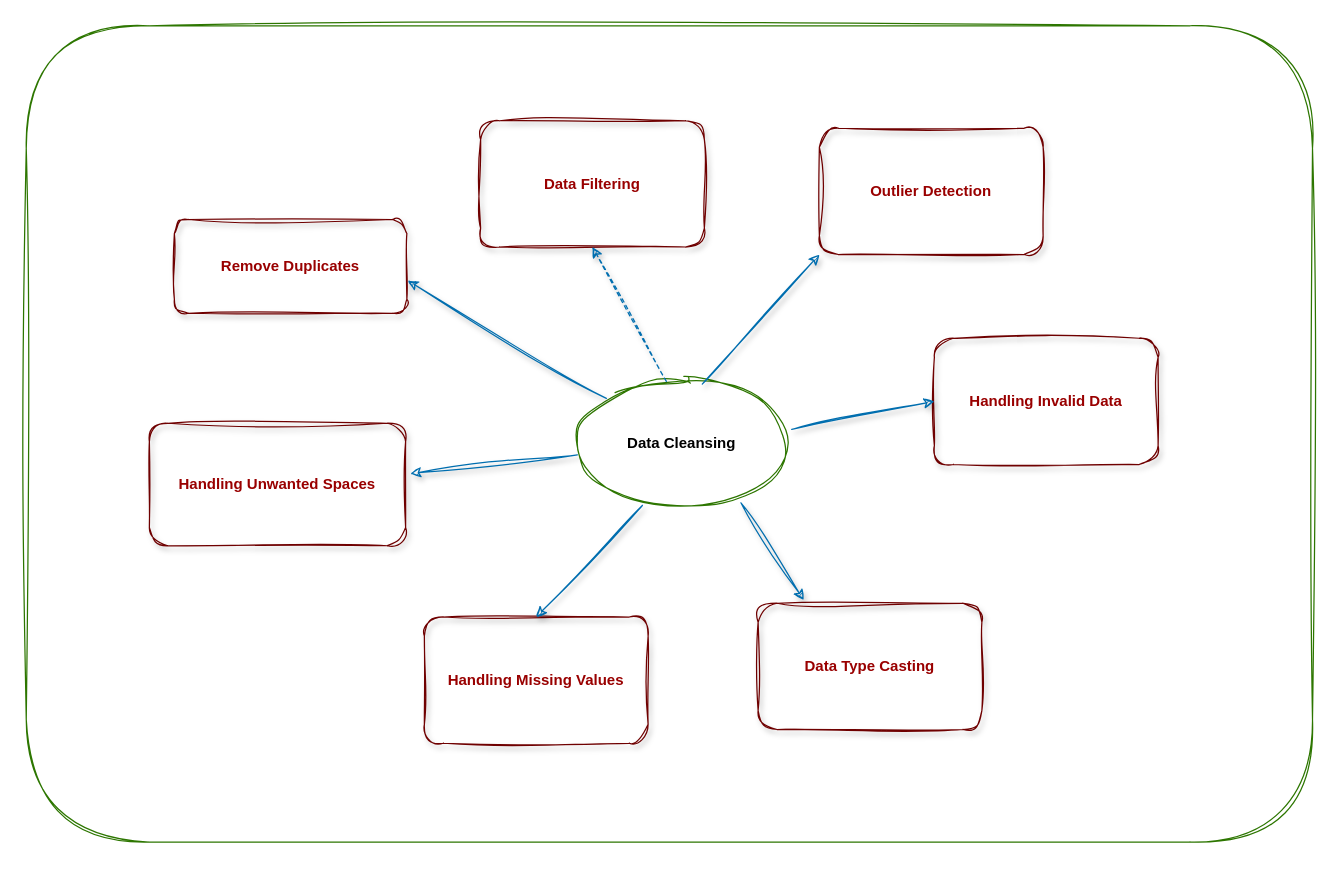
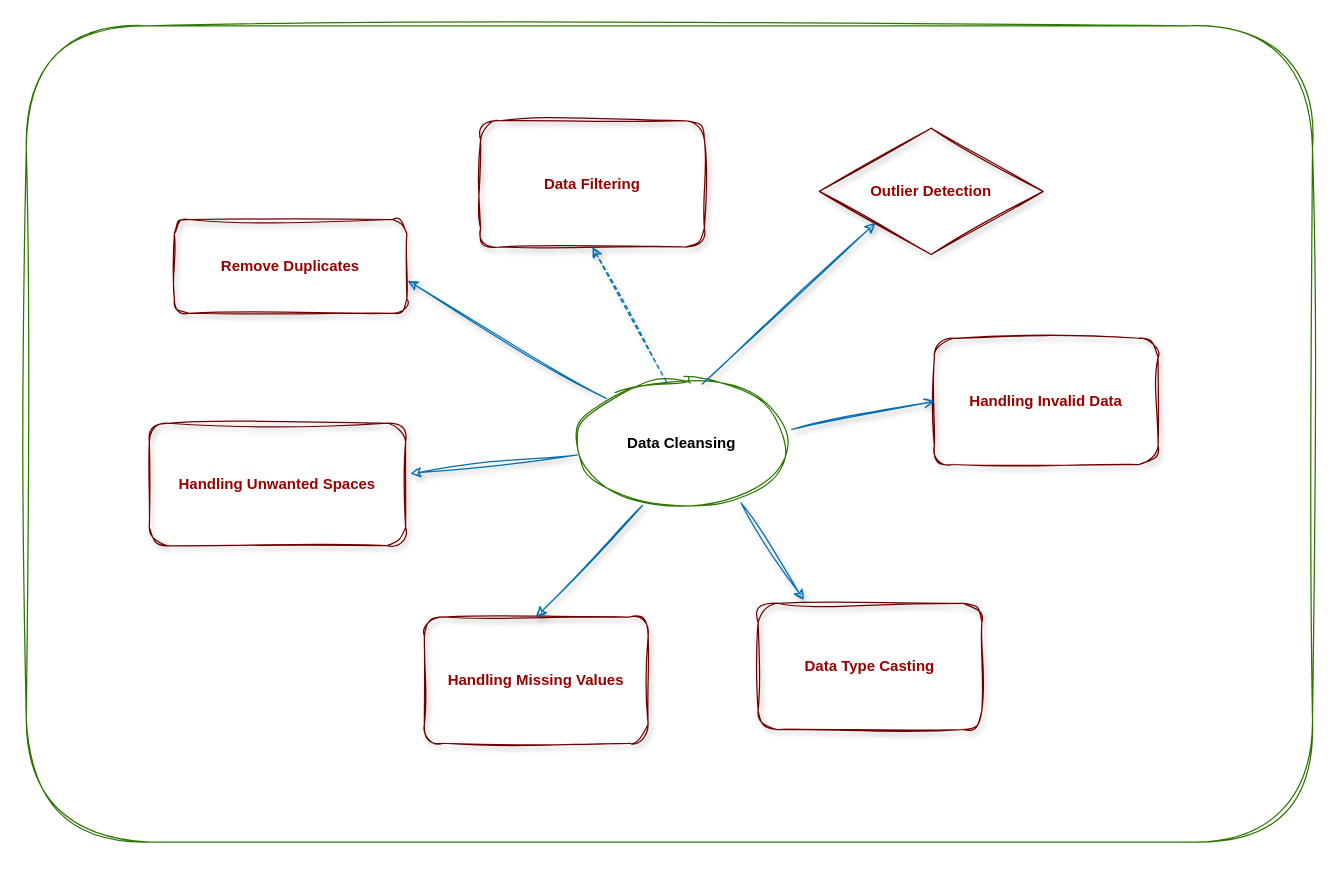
node "Outlier Detection": shape rounded rectangle -> diamond
edge "Data Cleansing" -> "Handling Invalid Data": arrowhead classic -> open
